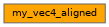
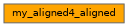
node "my_vec4_aligned": label "my_vec4_aligned" -> "my_aligned4_aligned"
